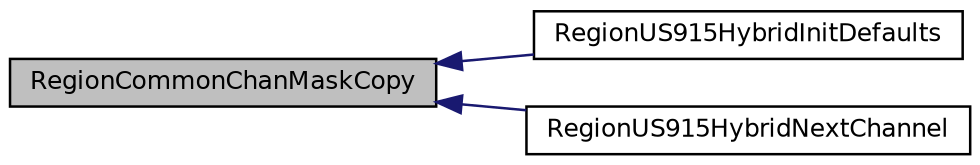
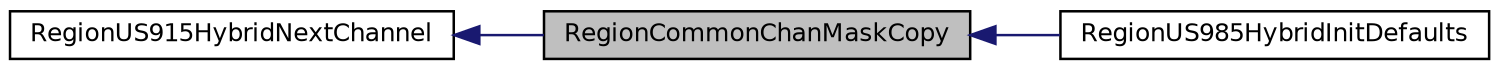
node "RegionUS915HybridInitDefaults": label "RegionUS915HybridInitDefaults" -> "RegionUS985HybridInitDefaults"
edge "RegionUS915HybridNextChannel" -> "RegionCommonChanMaskCopy": reversed
